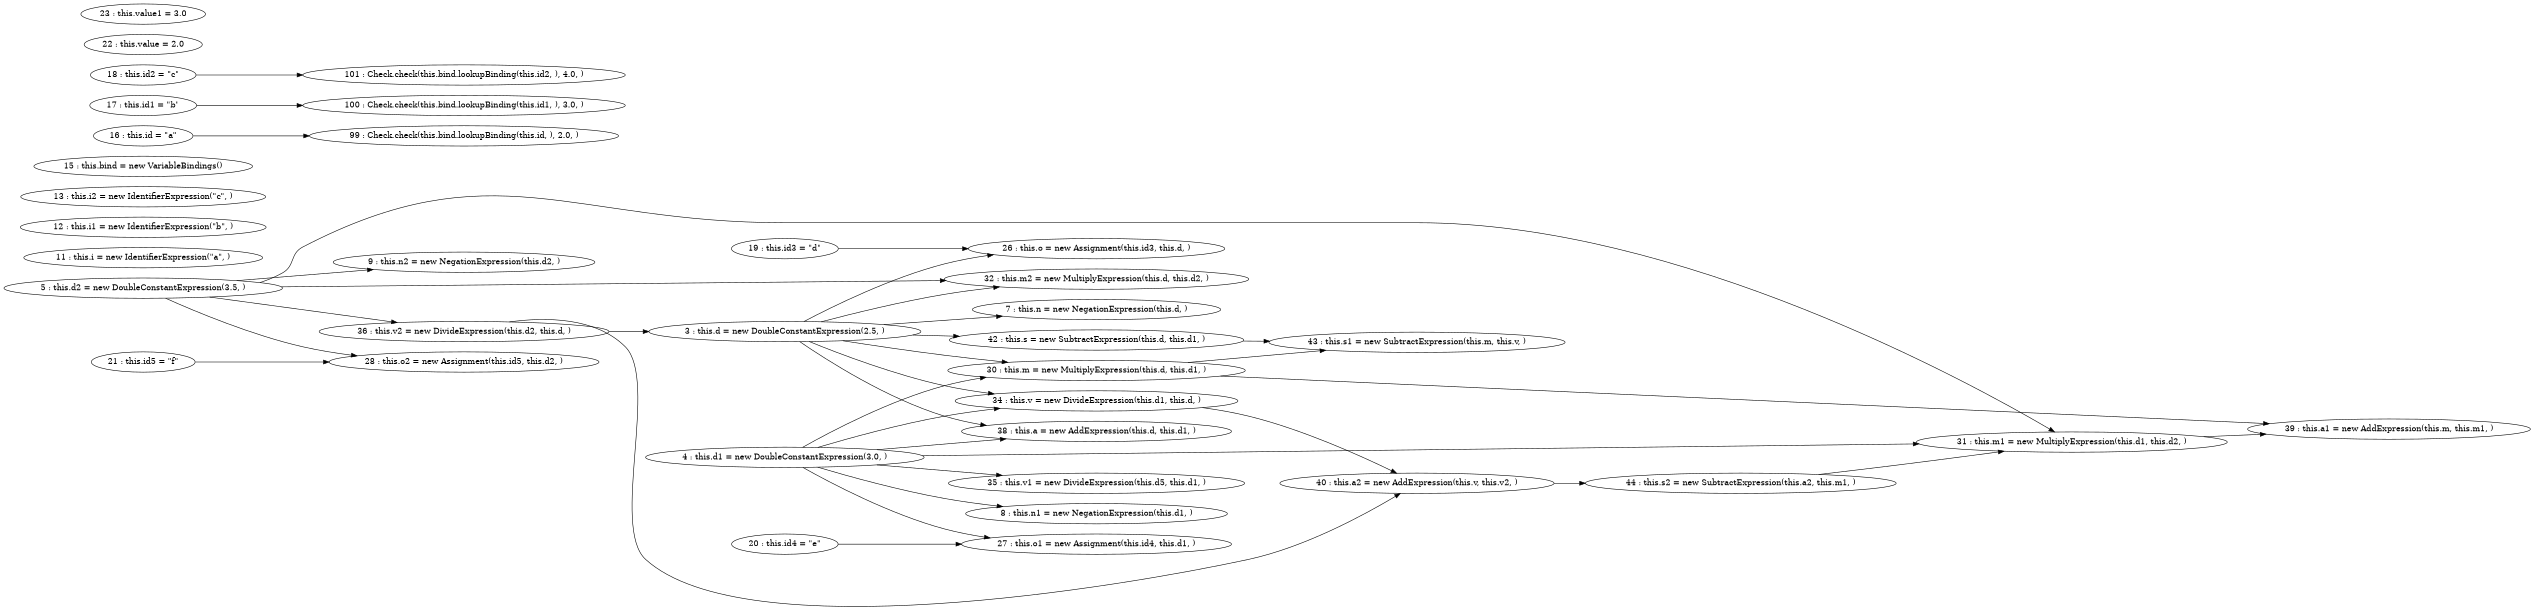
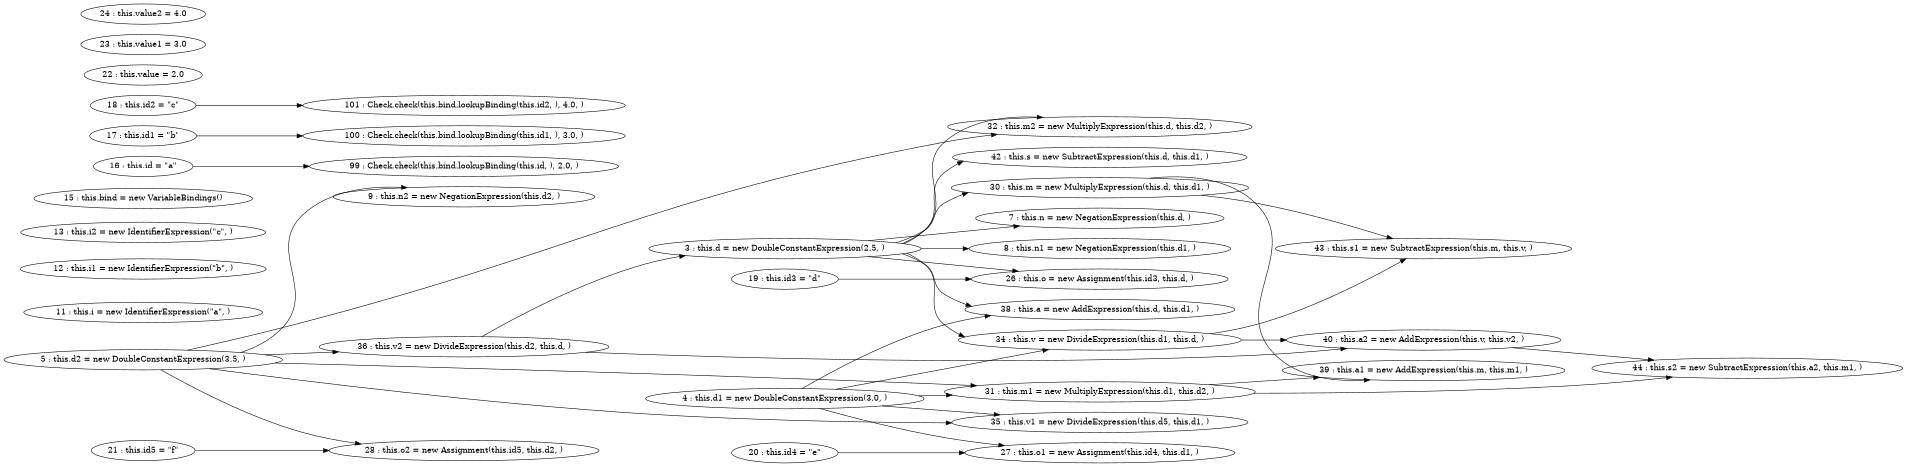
node "24 : this.value2 = 4.0": added
edge "42 : this.s = new SubtractExpression(this.d, this.d1, )" -> "43 : this.s1 = new SubtractExpression(this.m, this.v, )": now "34 : this.v = new DivideExpression(this.d1, this.d, )" -> "43 : this.s1 = new SubtractExpression(this.m, this.v, )"
edge "4 : this.d1 = new DoubleConstantExpression(3.0, )" -> "30 : this.m = new MultiplyExpression(this.d, this.d1, )": removed
edge "5 : this.d2 = new DoubleConstantExpression(3.5, )" -> "35 : this.v1 = new DivideExpression(this.d5, this.d1, )": added
edge "44 : this.s2 = new SubtractExpression(this.a2, this.m1, )" -> "31 : this.m1 = new MultiplyExpression(this.d1, this.d2, )": reversed
edge "4 : this.d1 = new DoubleConstantExpression(3.0, )" -> "8 : this.n1 = new NegationExpression(this.d1, )": now "3 : this.d = new DoubleConstantExpression(2.5, )" -> "8 : this.n1 = new NegationExpression(this.d1, )"
